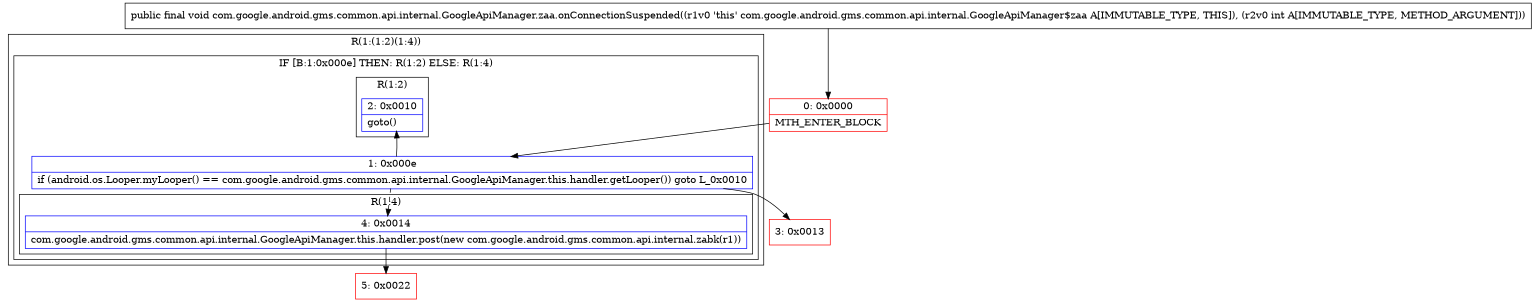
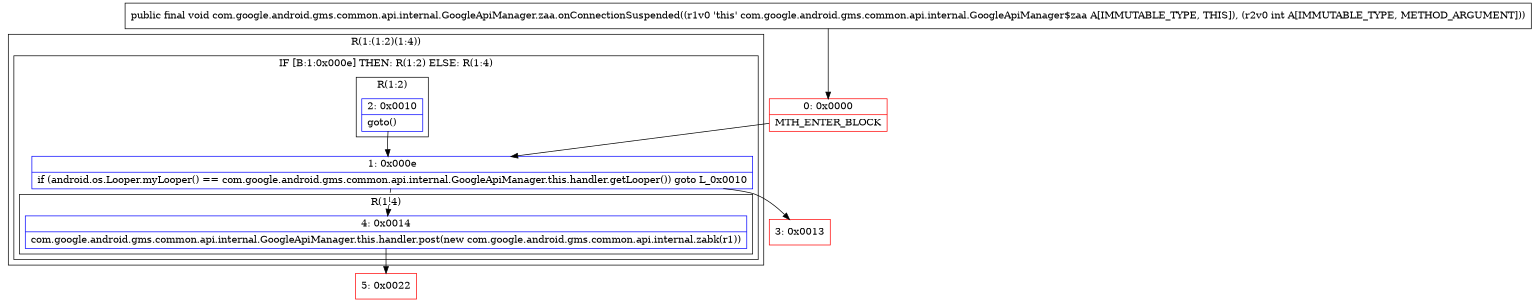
edge "1: 0x000e" -> "2: 0x0010": reversed
